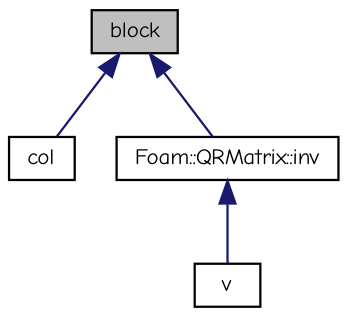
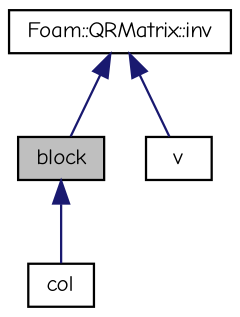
edge "Foam::QRMatrix::inv" -> "block": reversed
